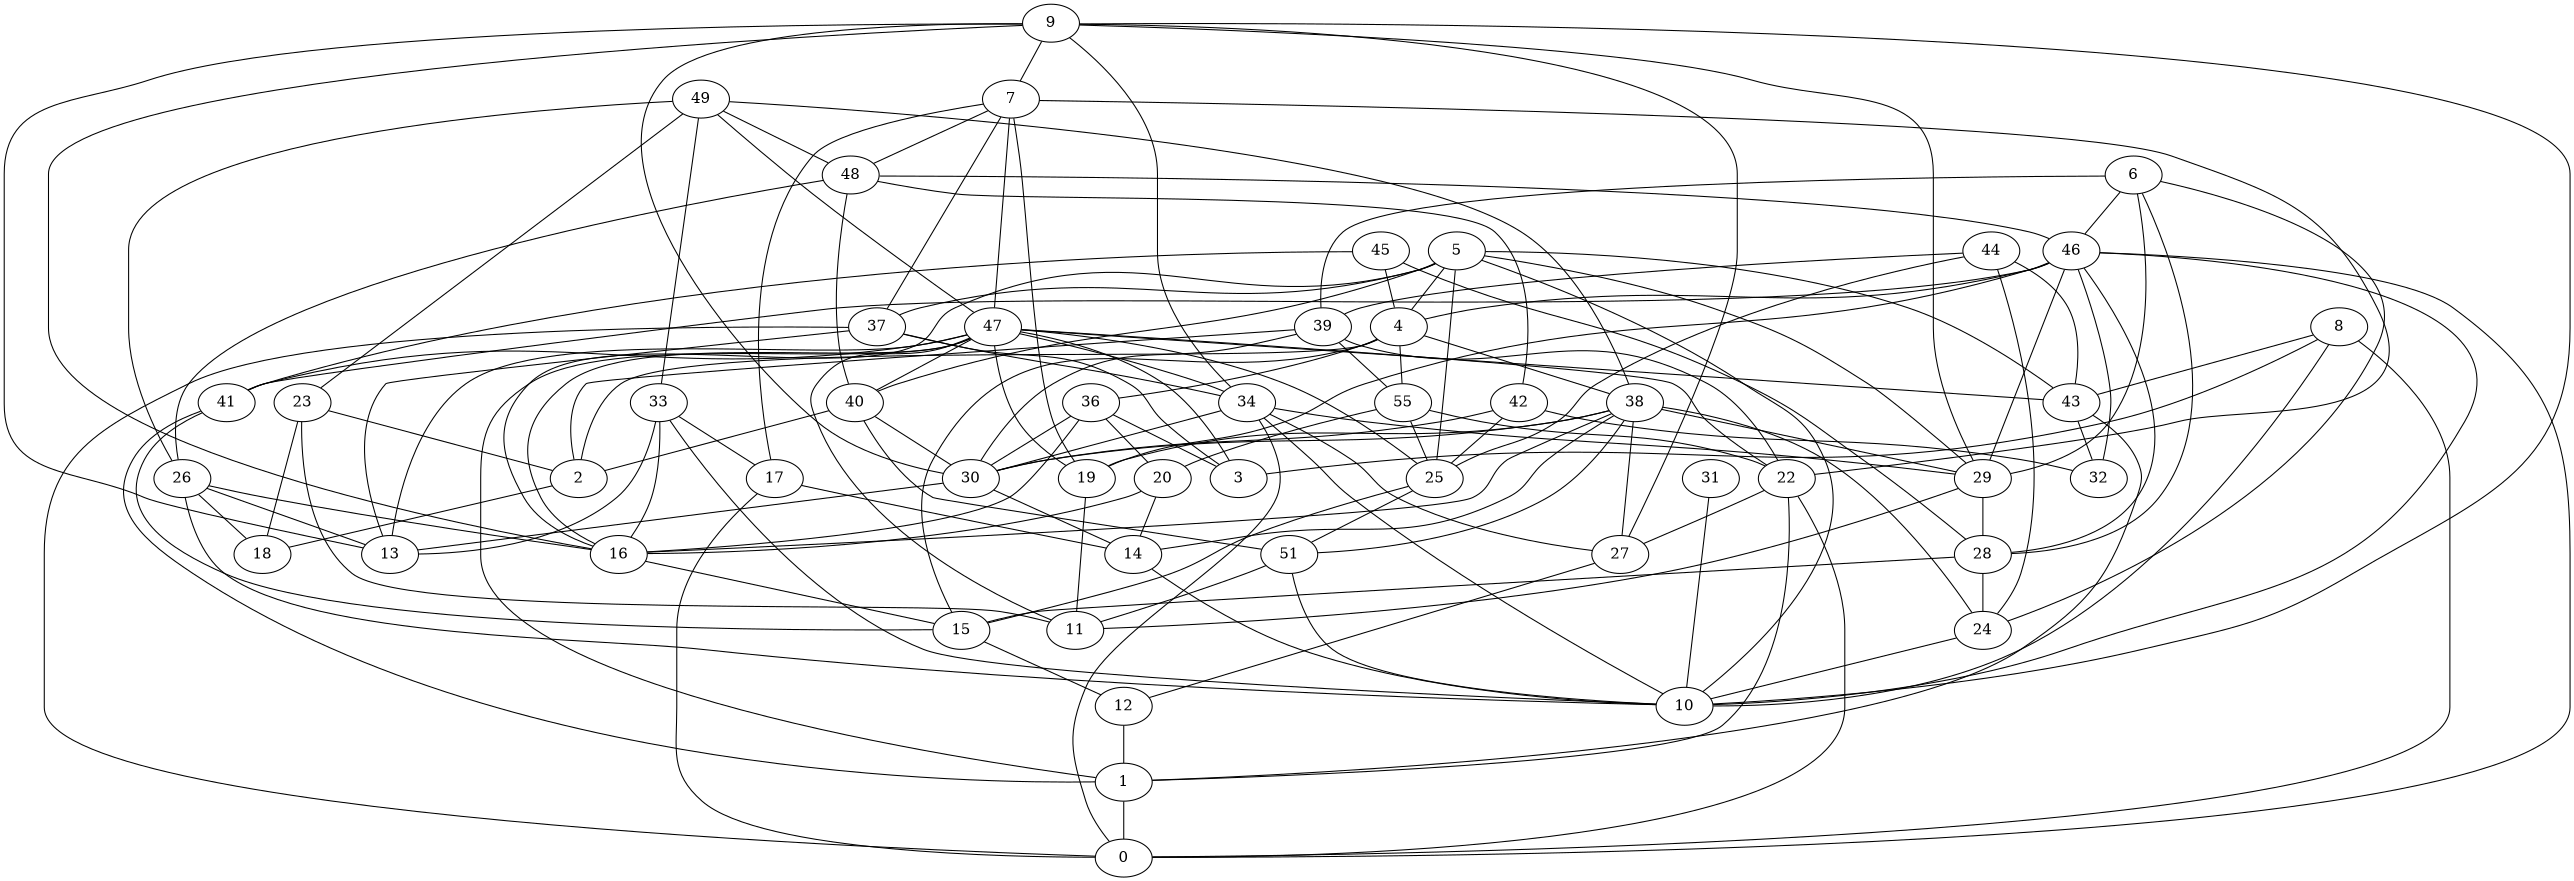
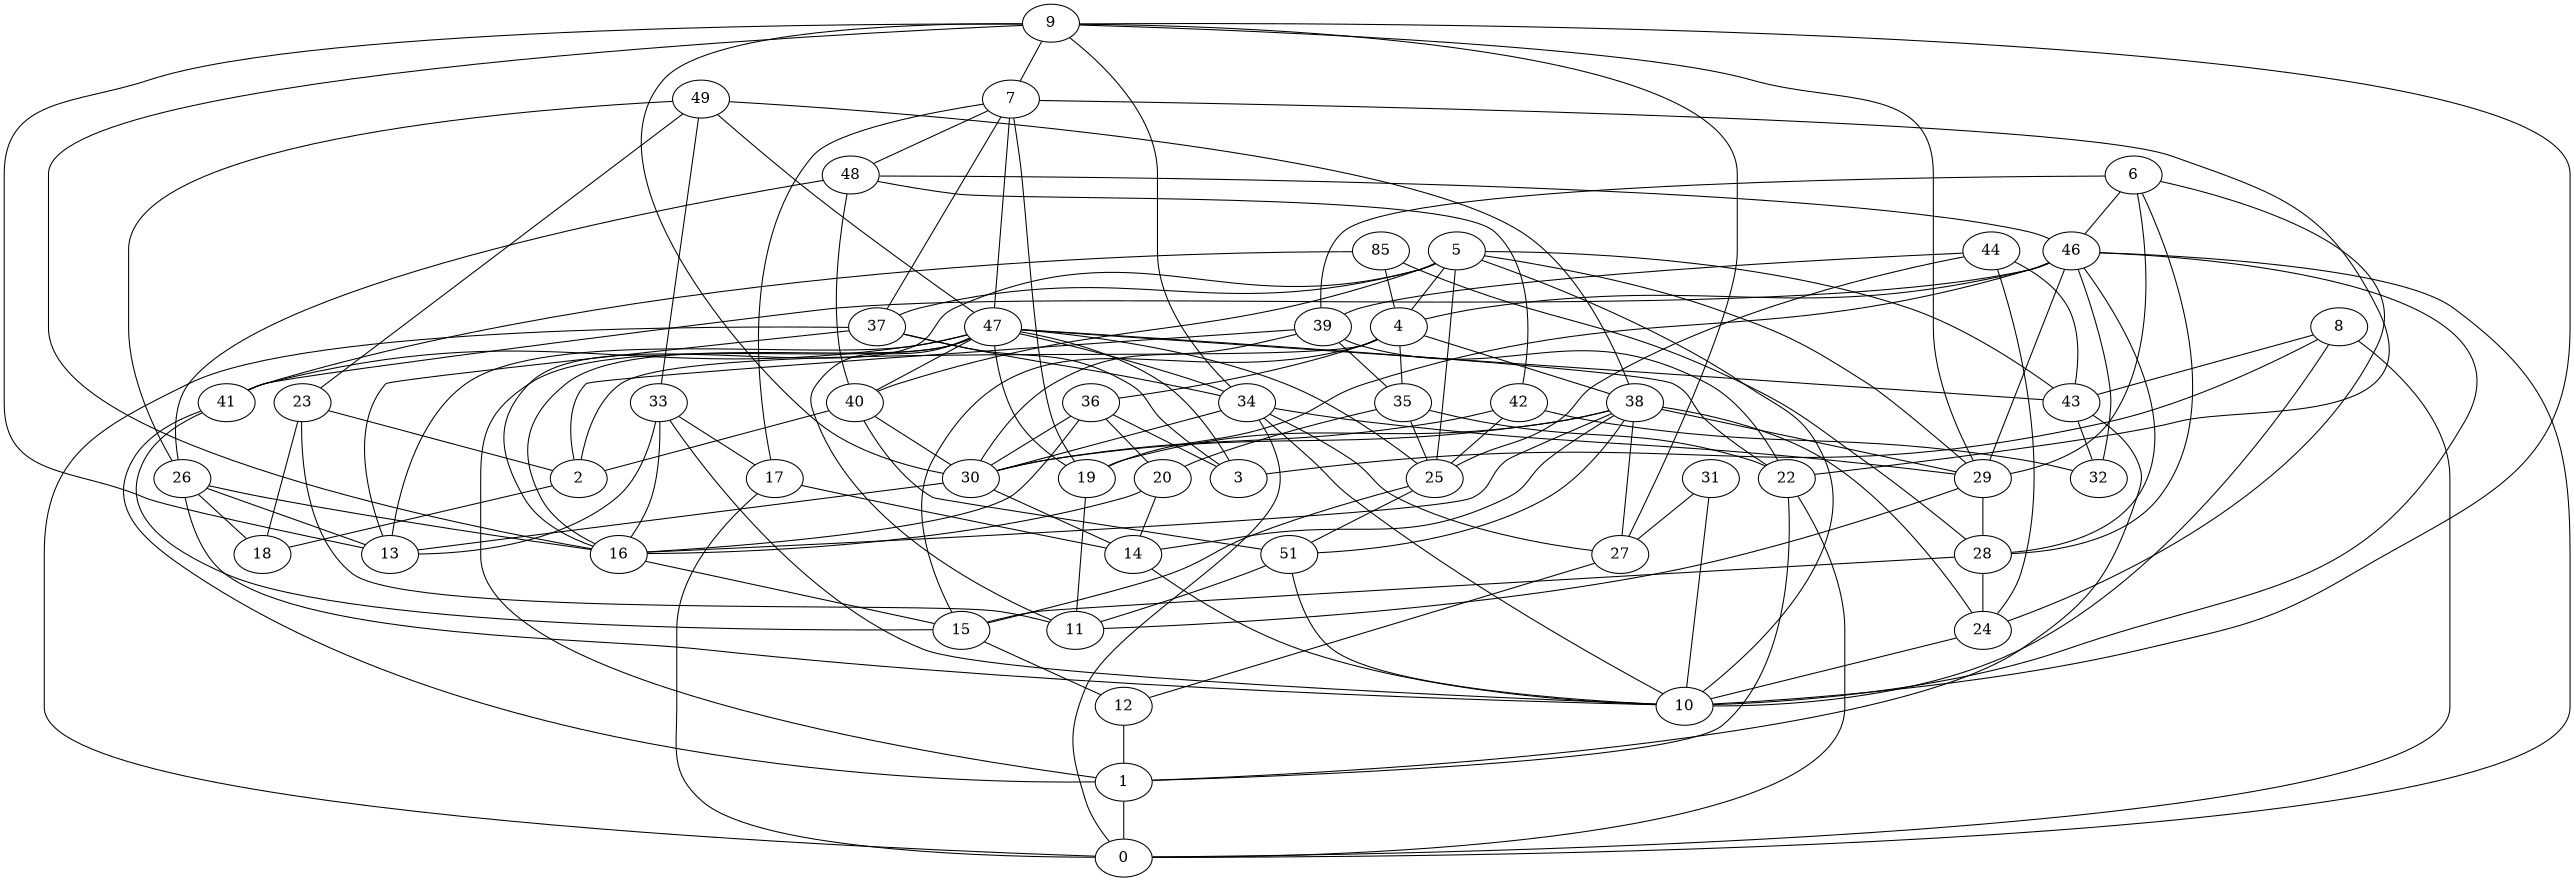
edge "49" -- "48": removed
node "45": label "45" -> "85"
node "55": label "55" -> "35"
edge "22" -- "27": now "31" -- "27"
